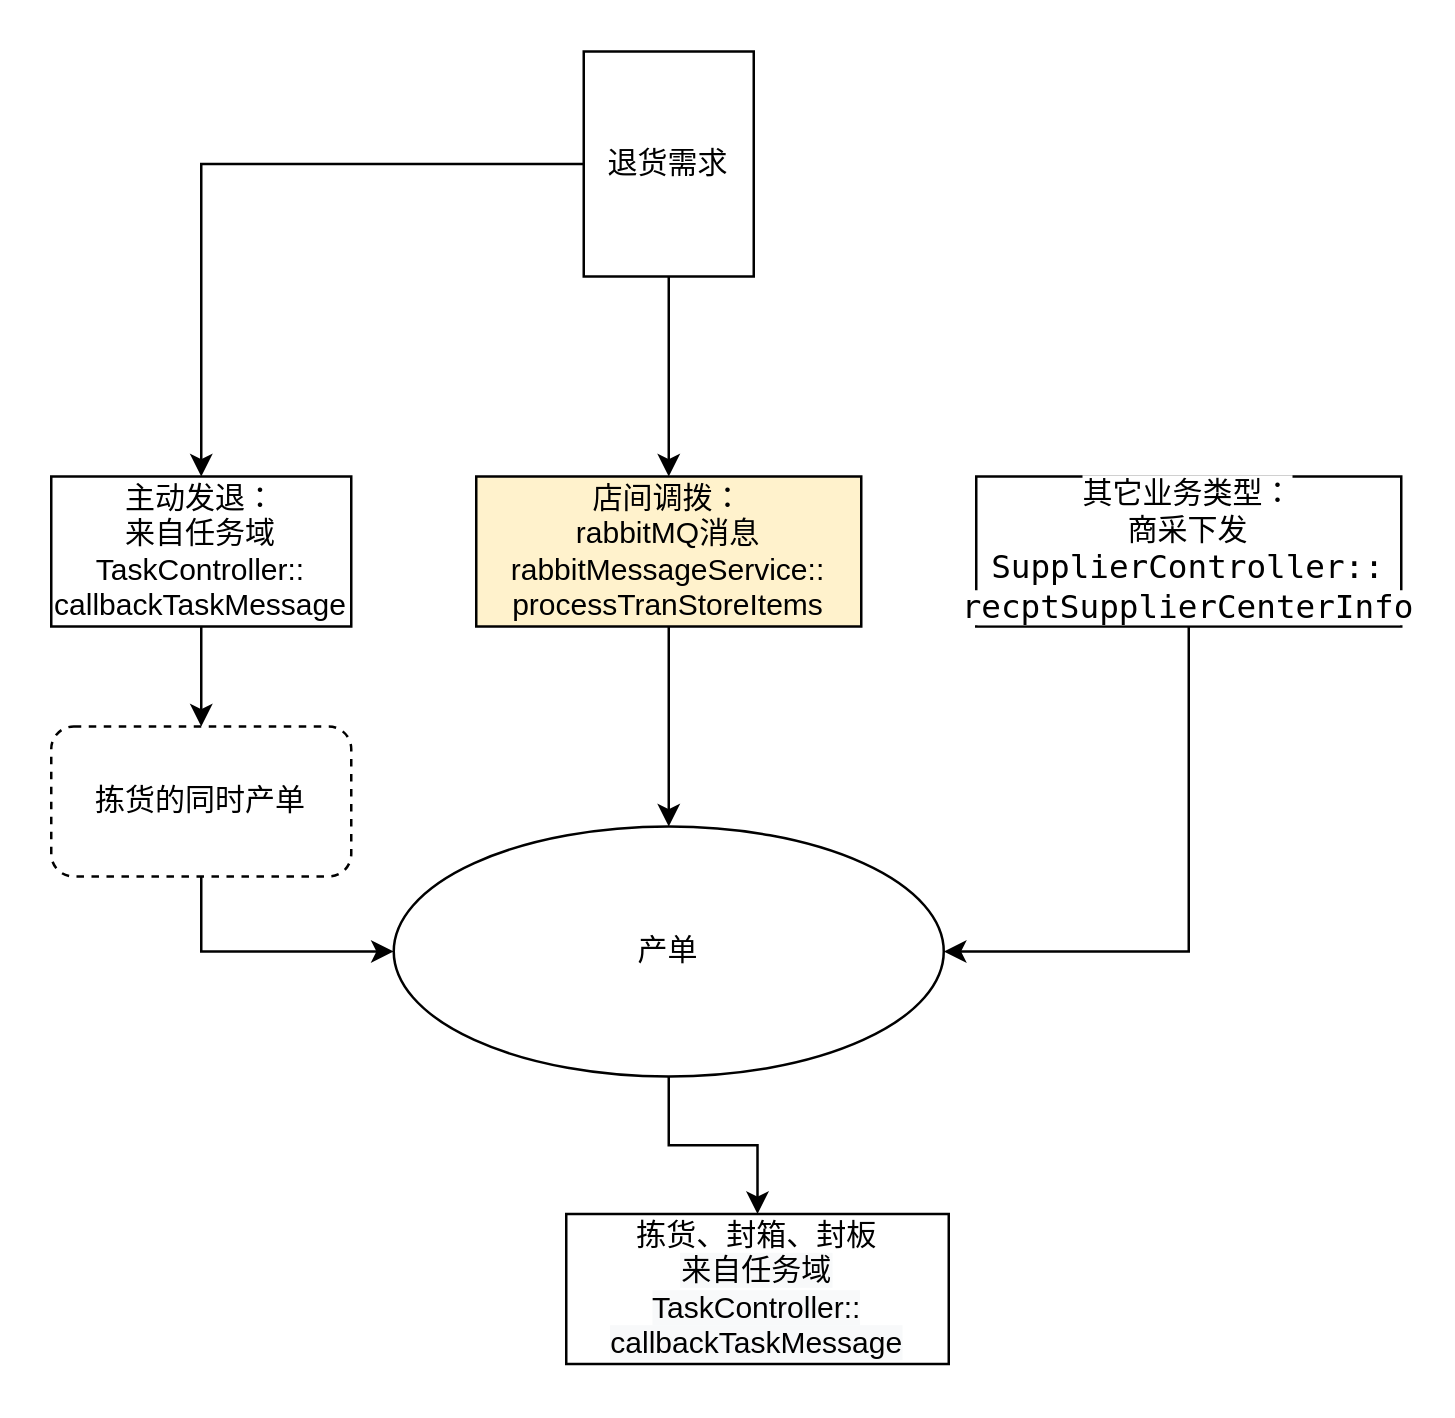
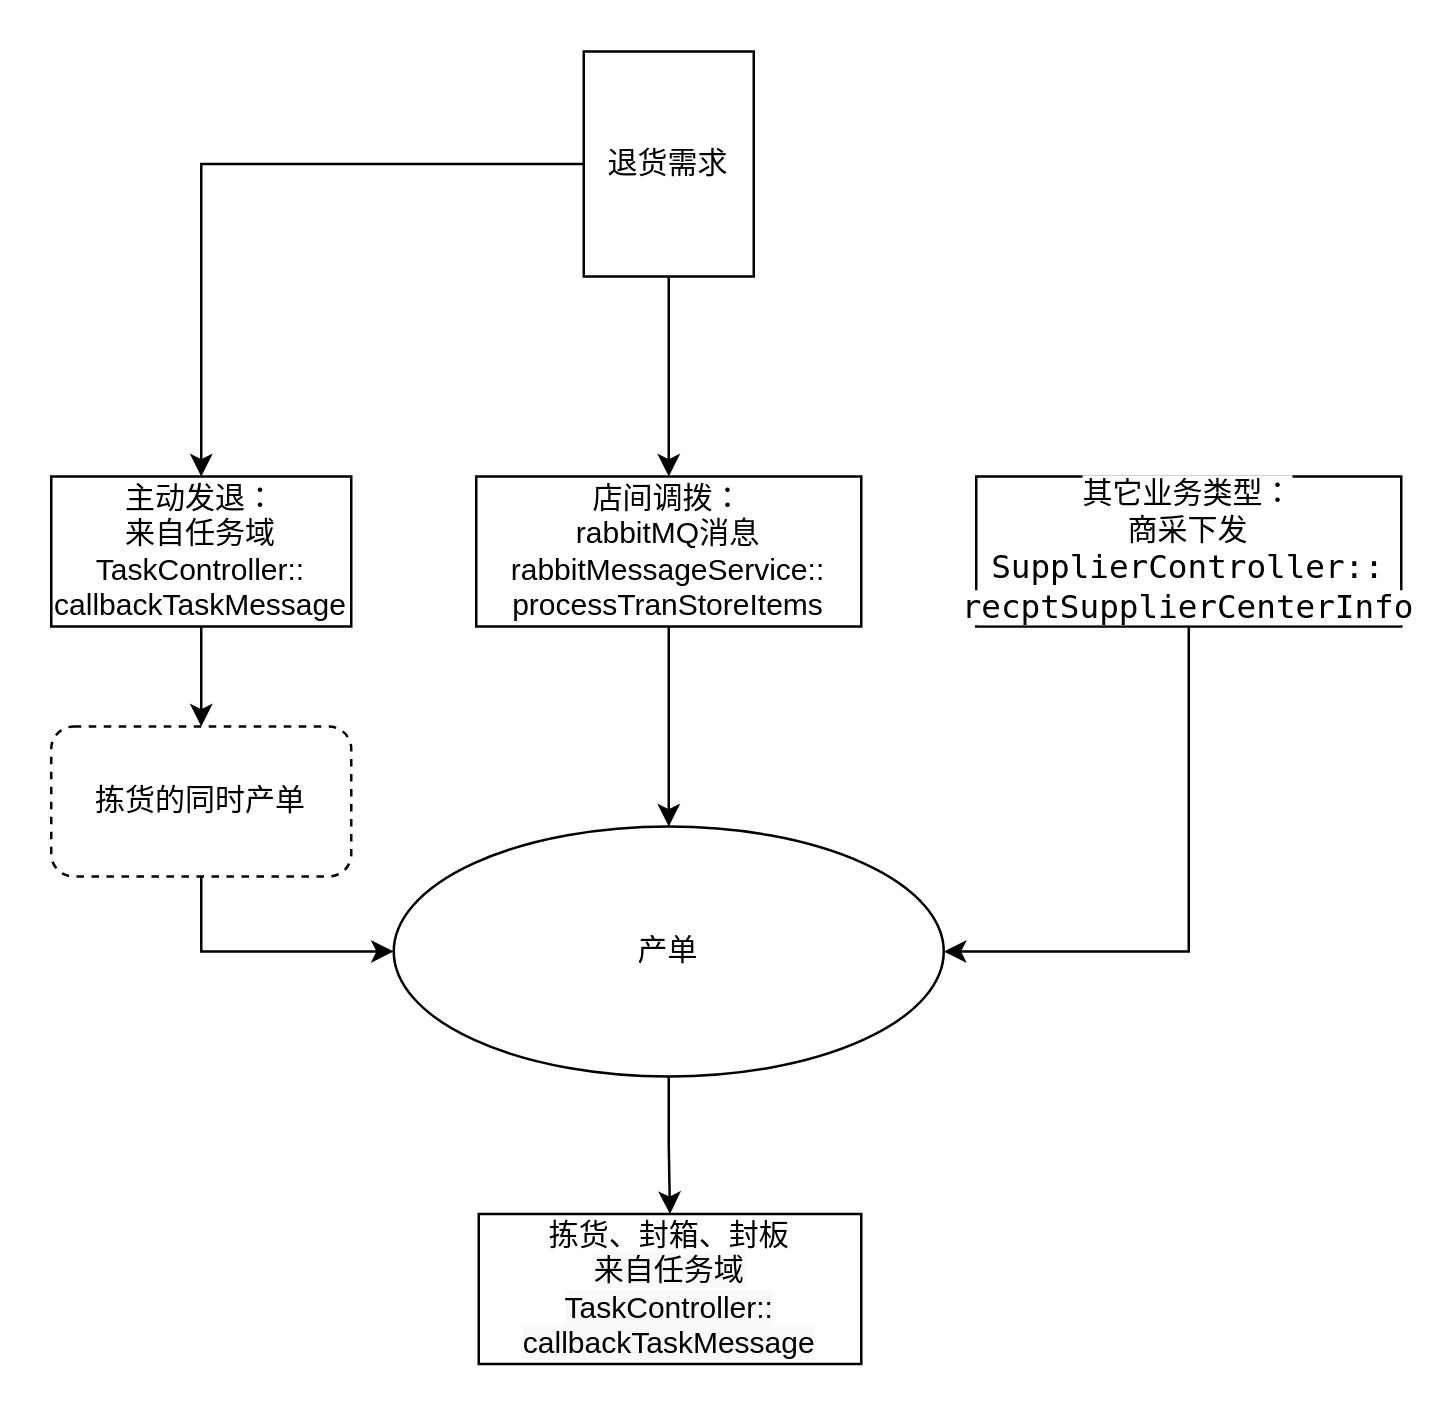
node "店间调拨： rabbitMQ消息 rabbitMessageService:: processTranStoreItems": fillcolor #fff2cc -> #ffffff
node "拣货、封箱、封板 来自任务域TaskController::callbackTaskMessage": moved (758, 1289) -> (670, 1289)
